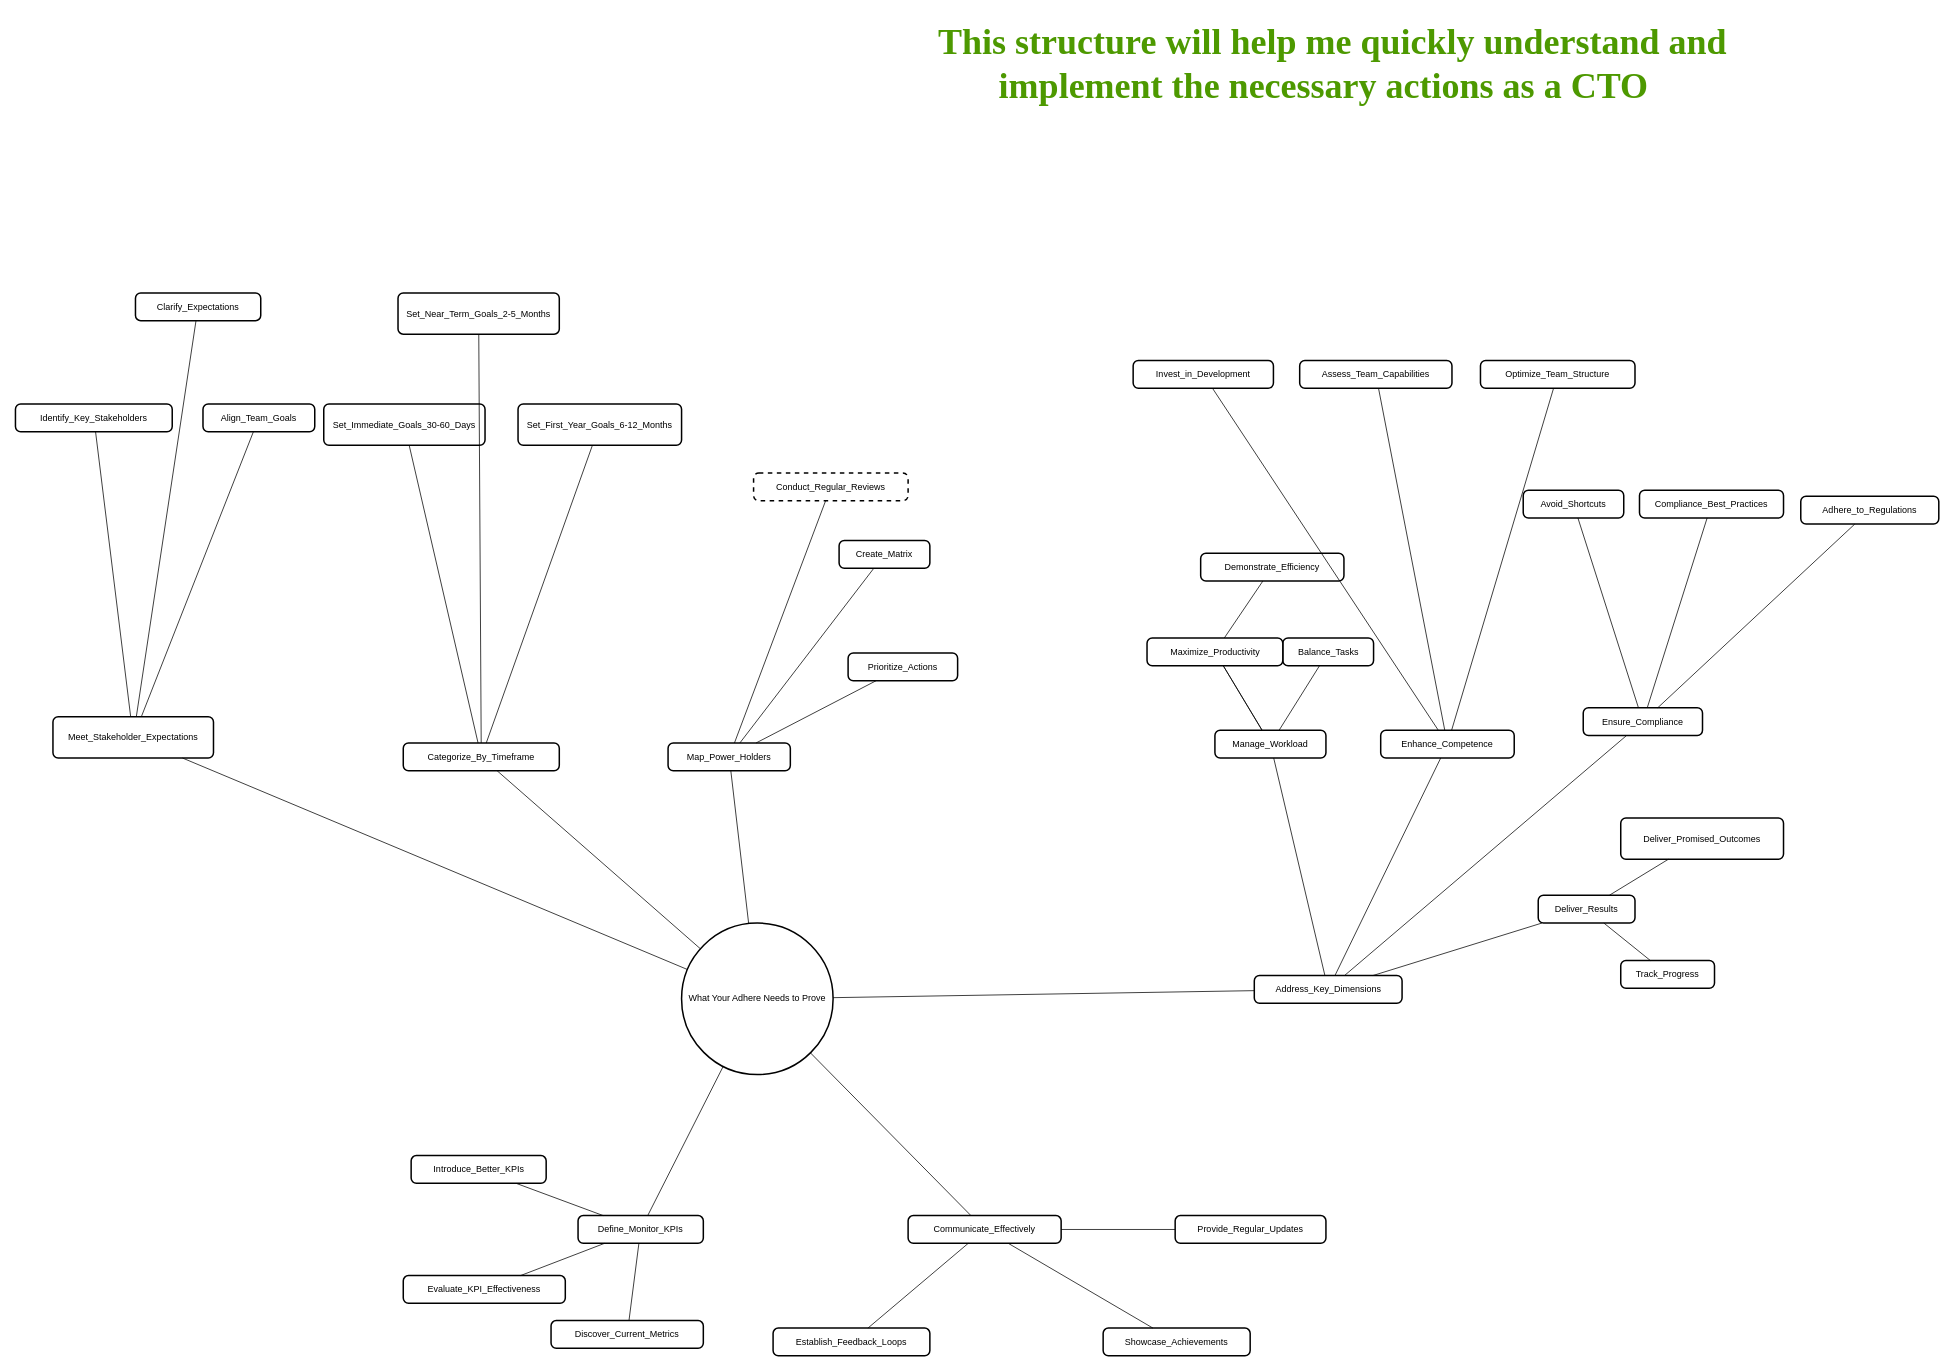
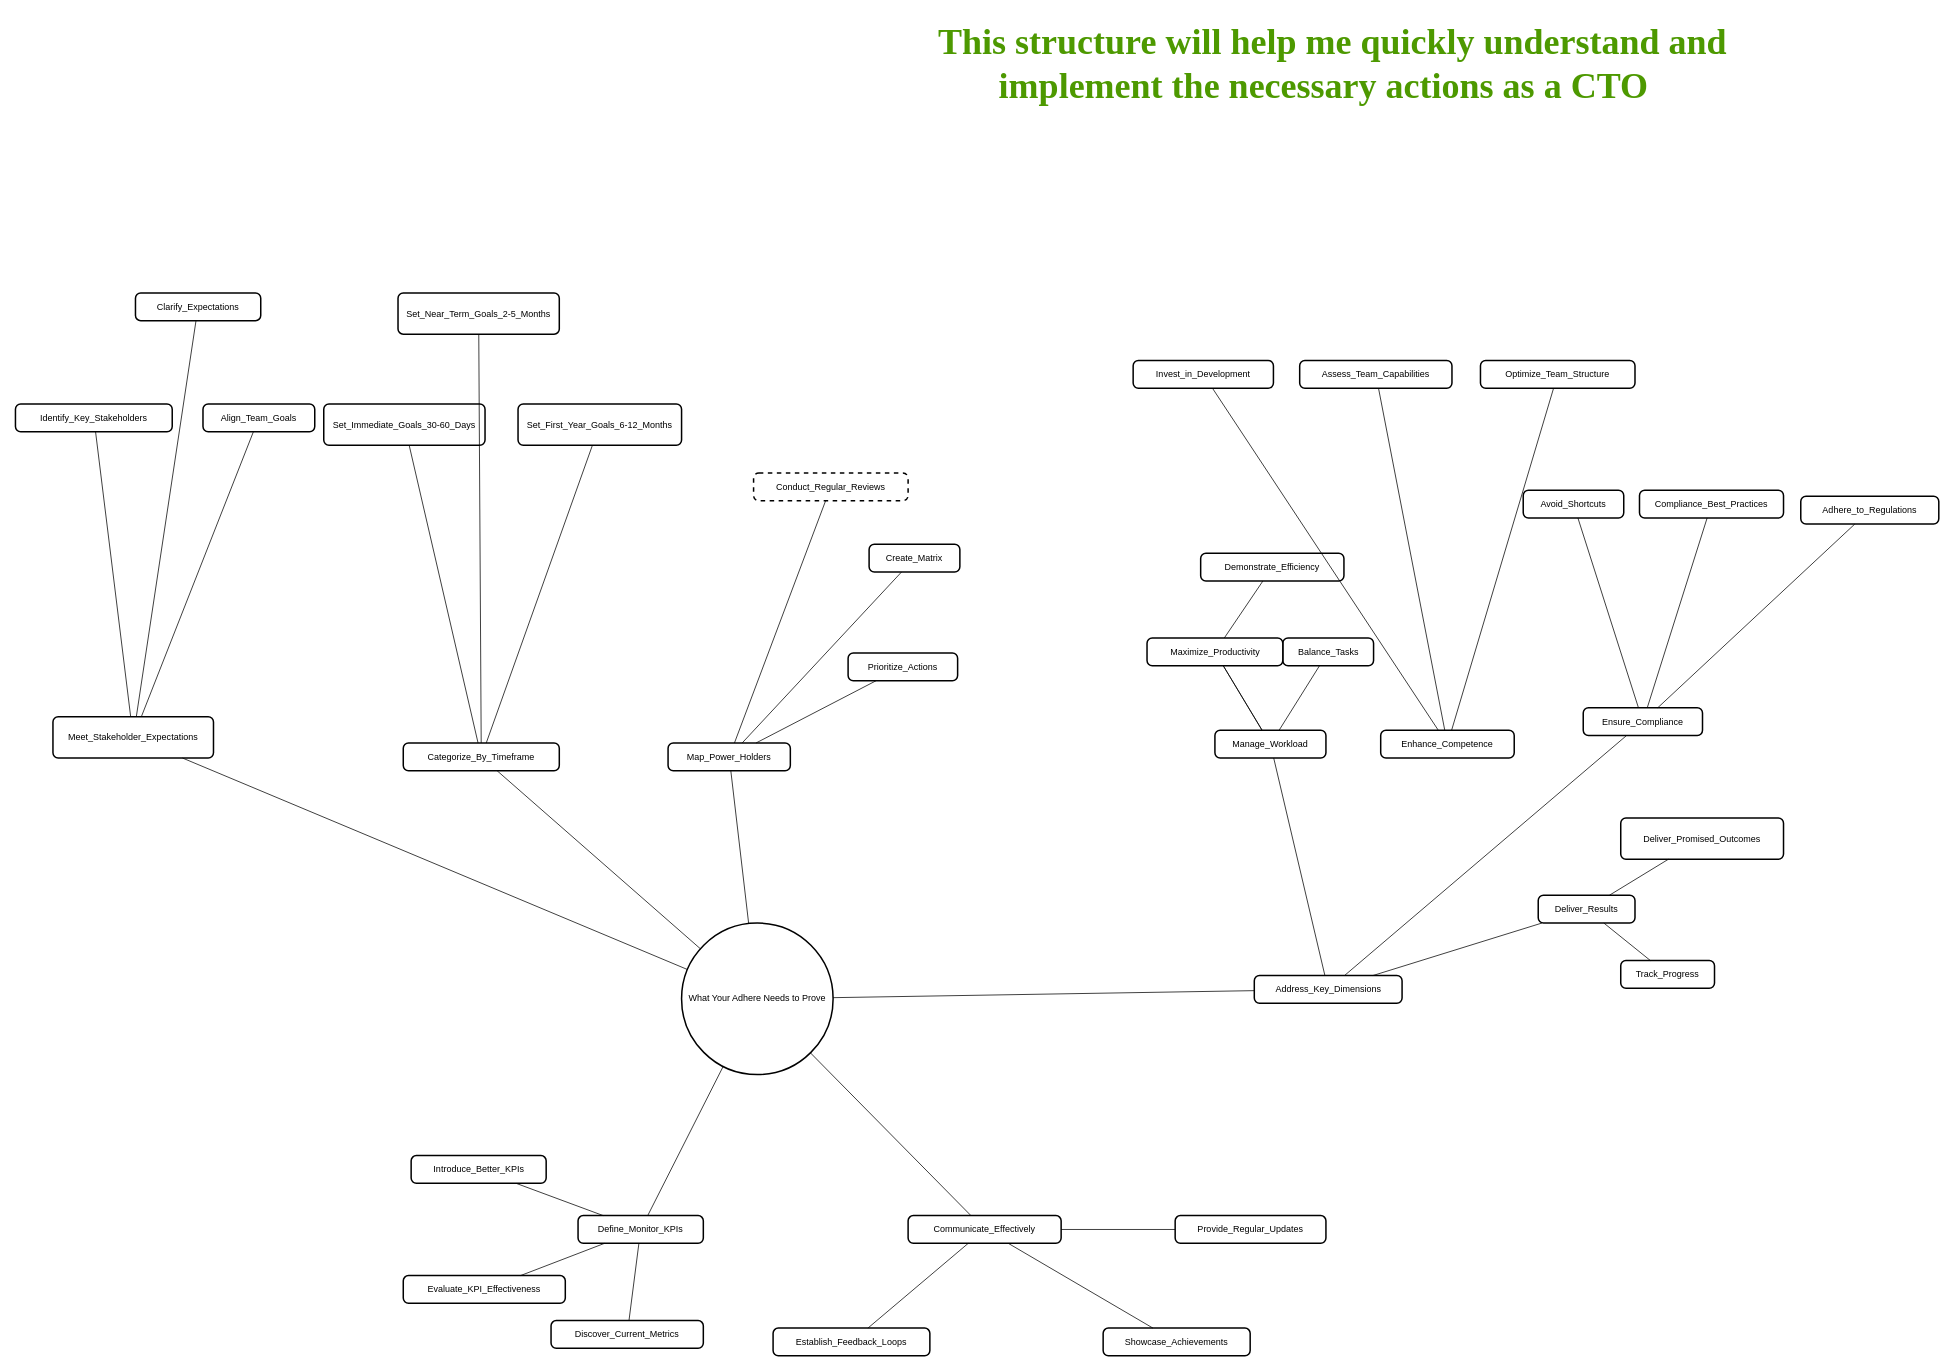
node "Create_Matrix": moved (884, 554) -> (914, 558)
edge "Enhance_Competence" -- "Address_Key_Dimensions": removed
